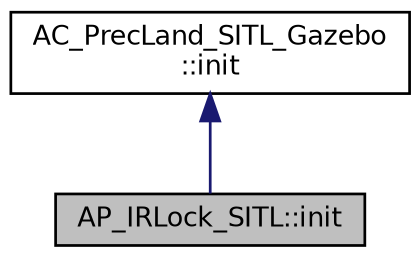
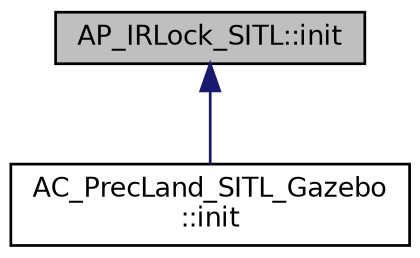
edge "AP_IRLock_SITL::init" -> "AC_PrecLand_SITL_Gazebo ::init": reversed
